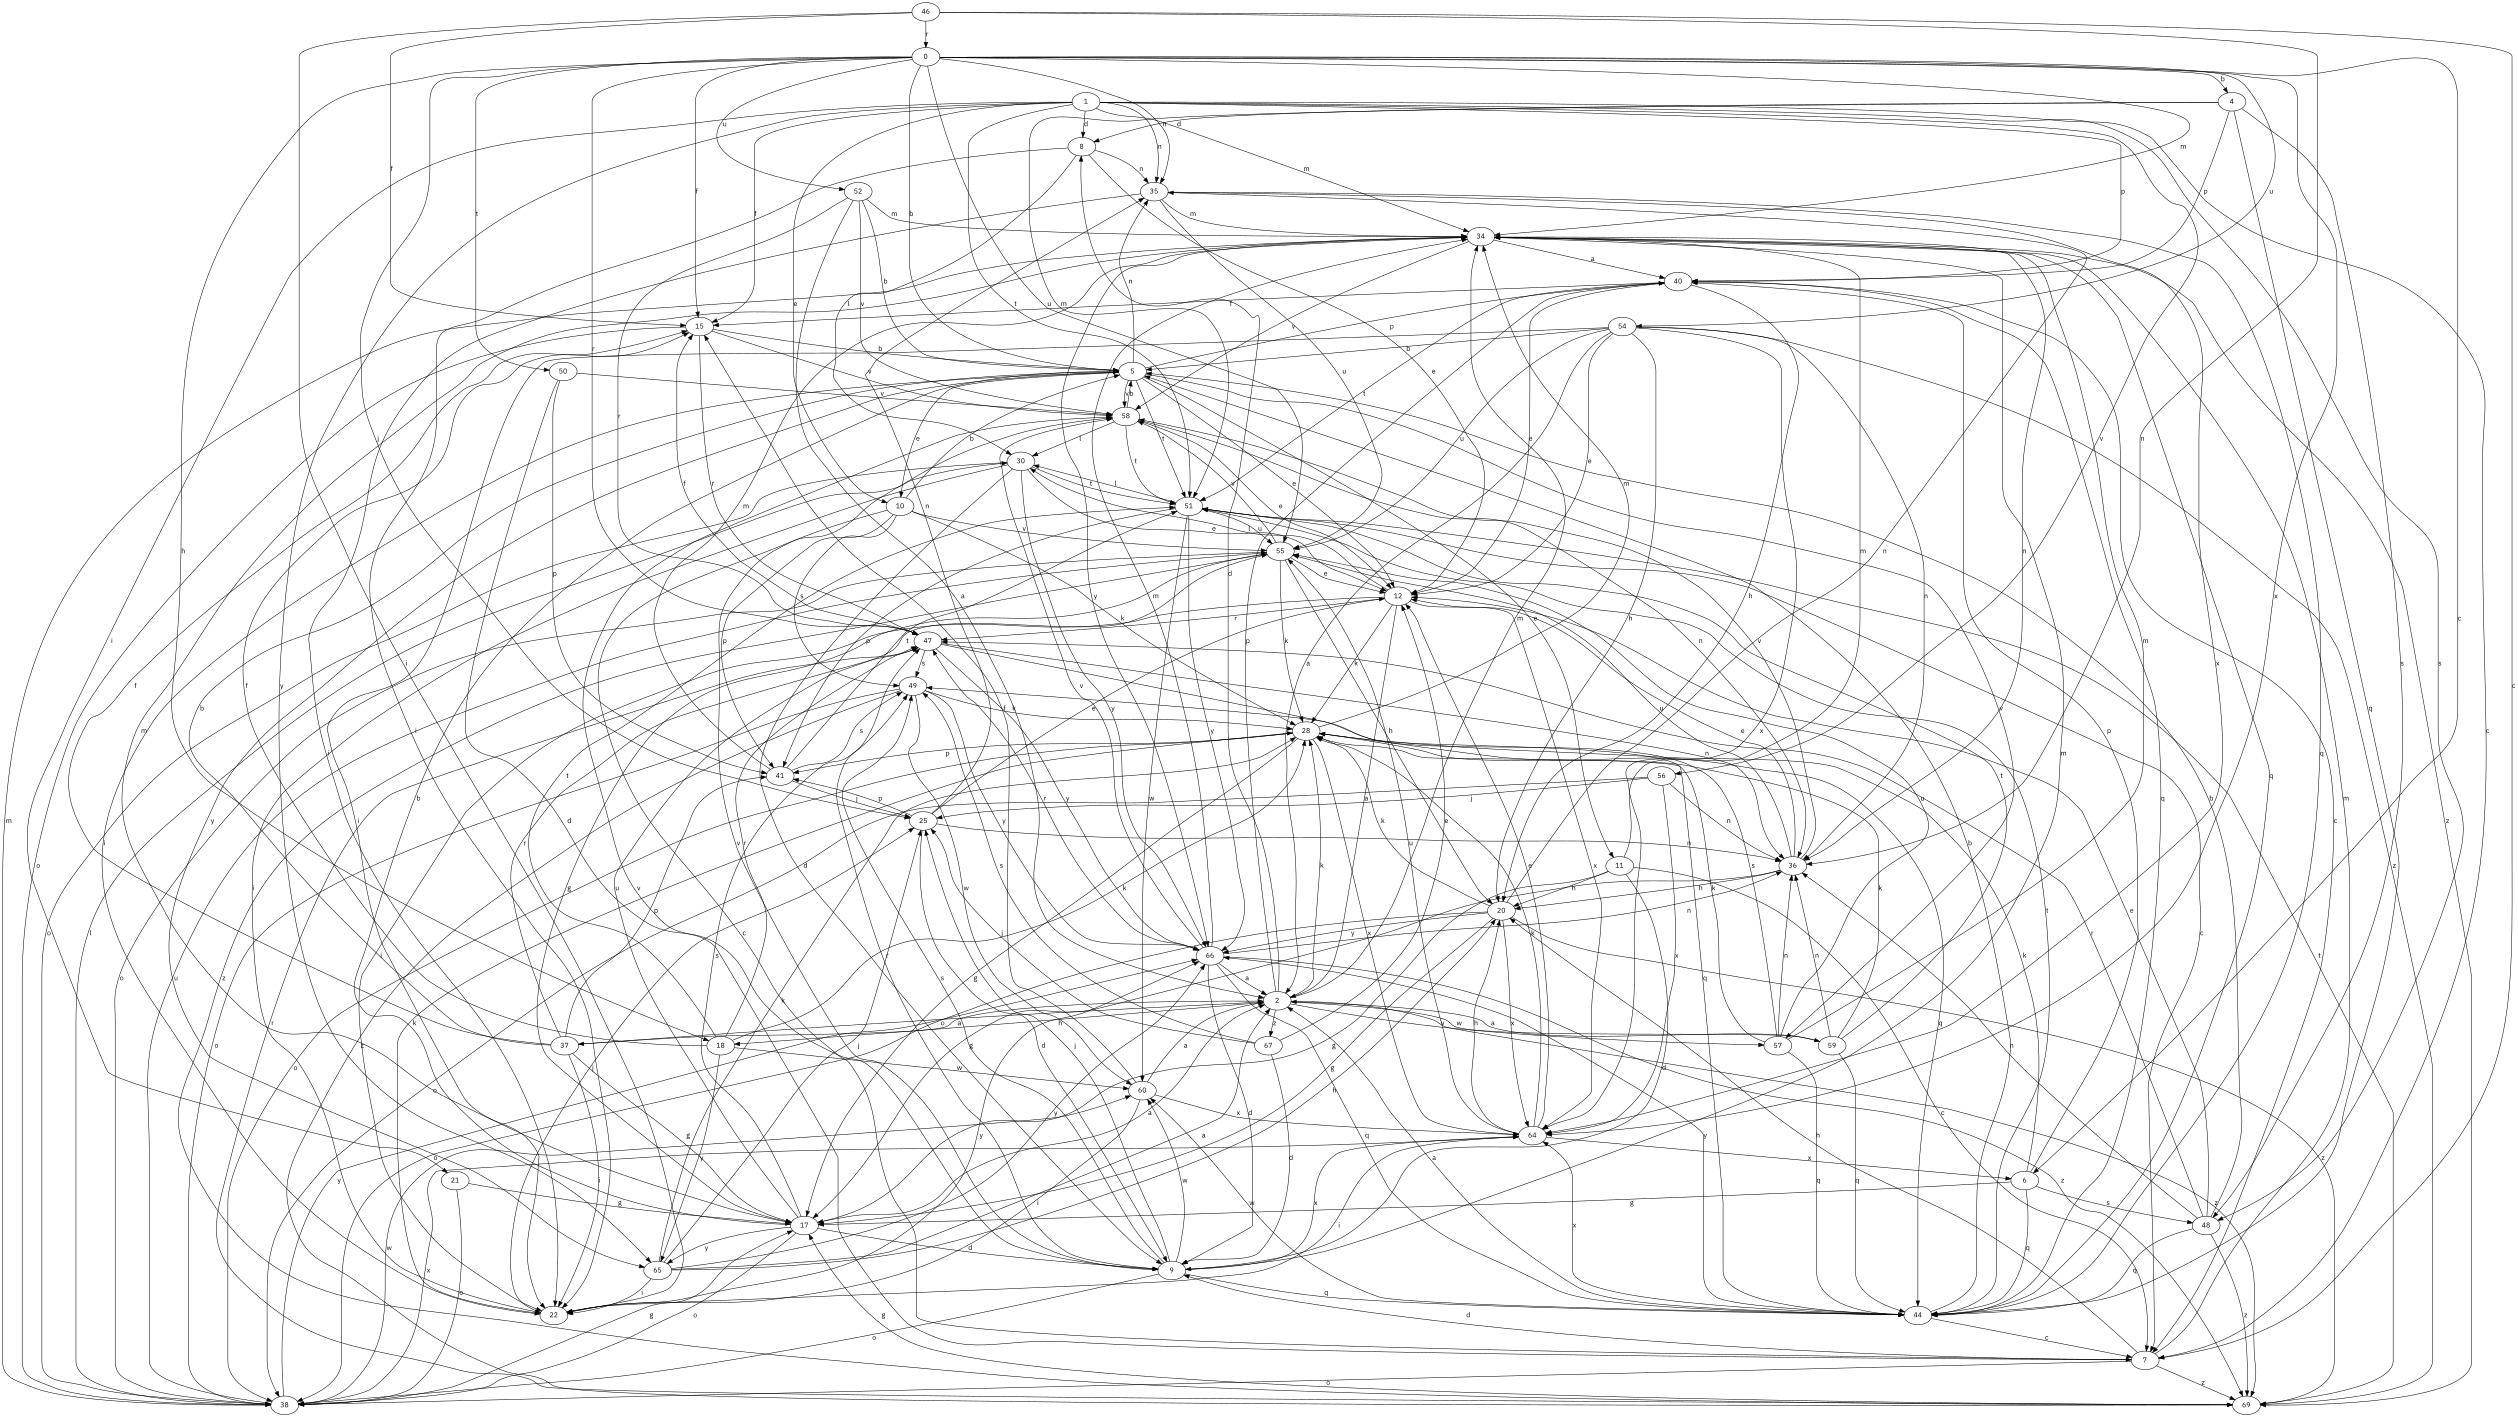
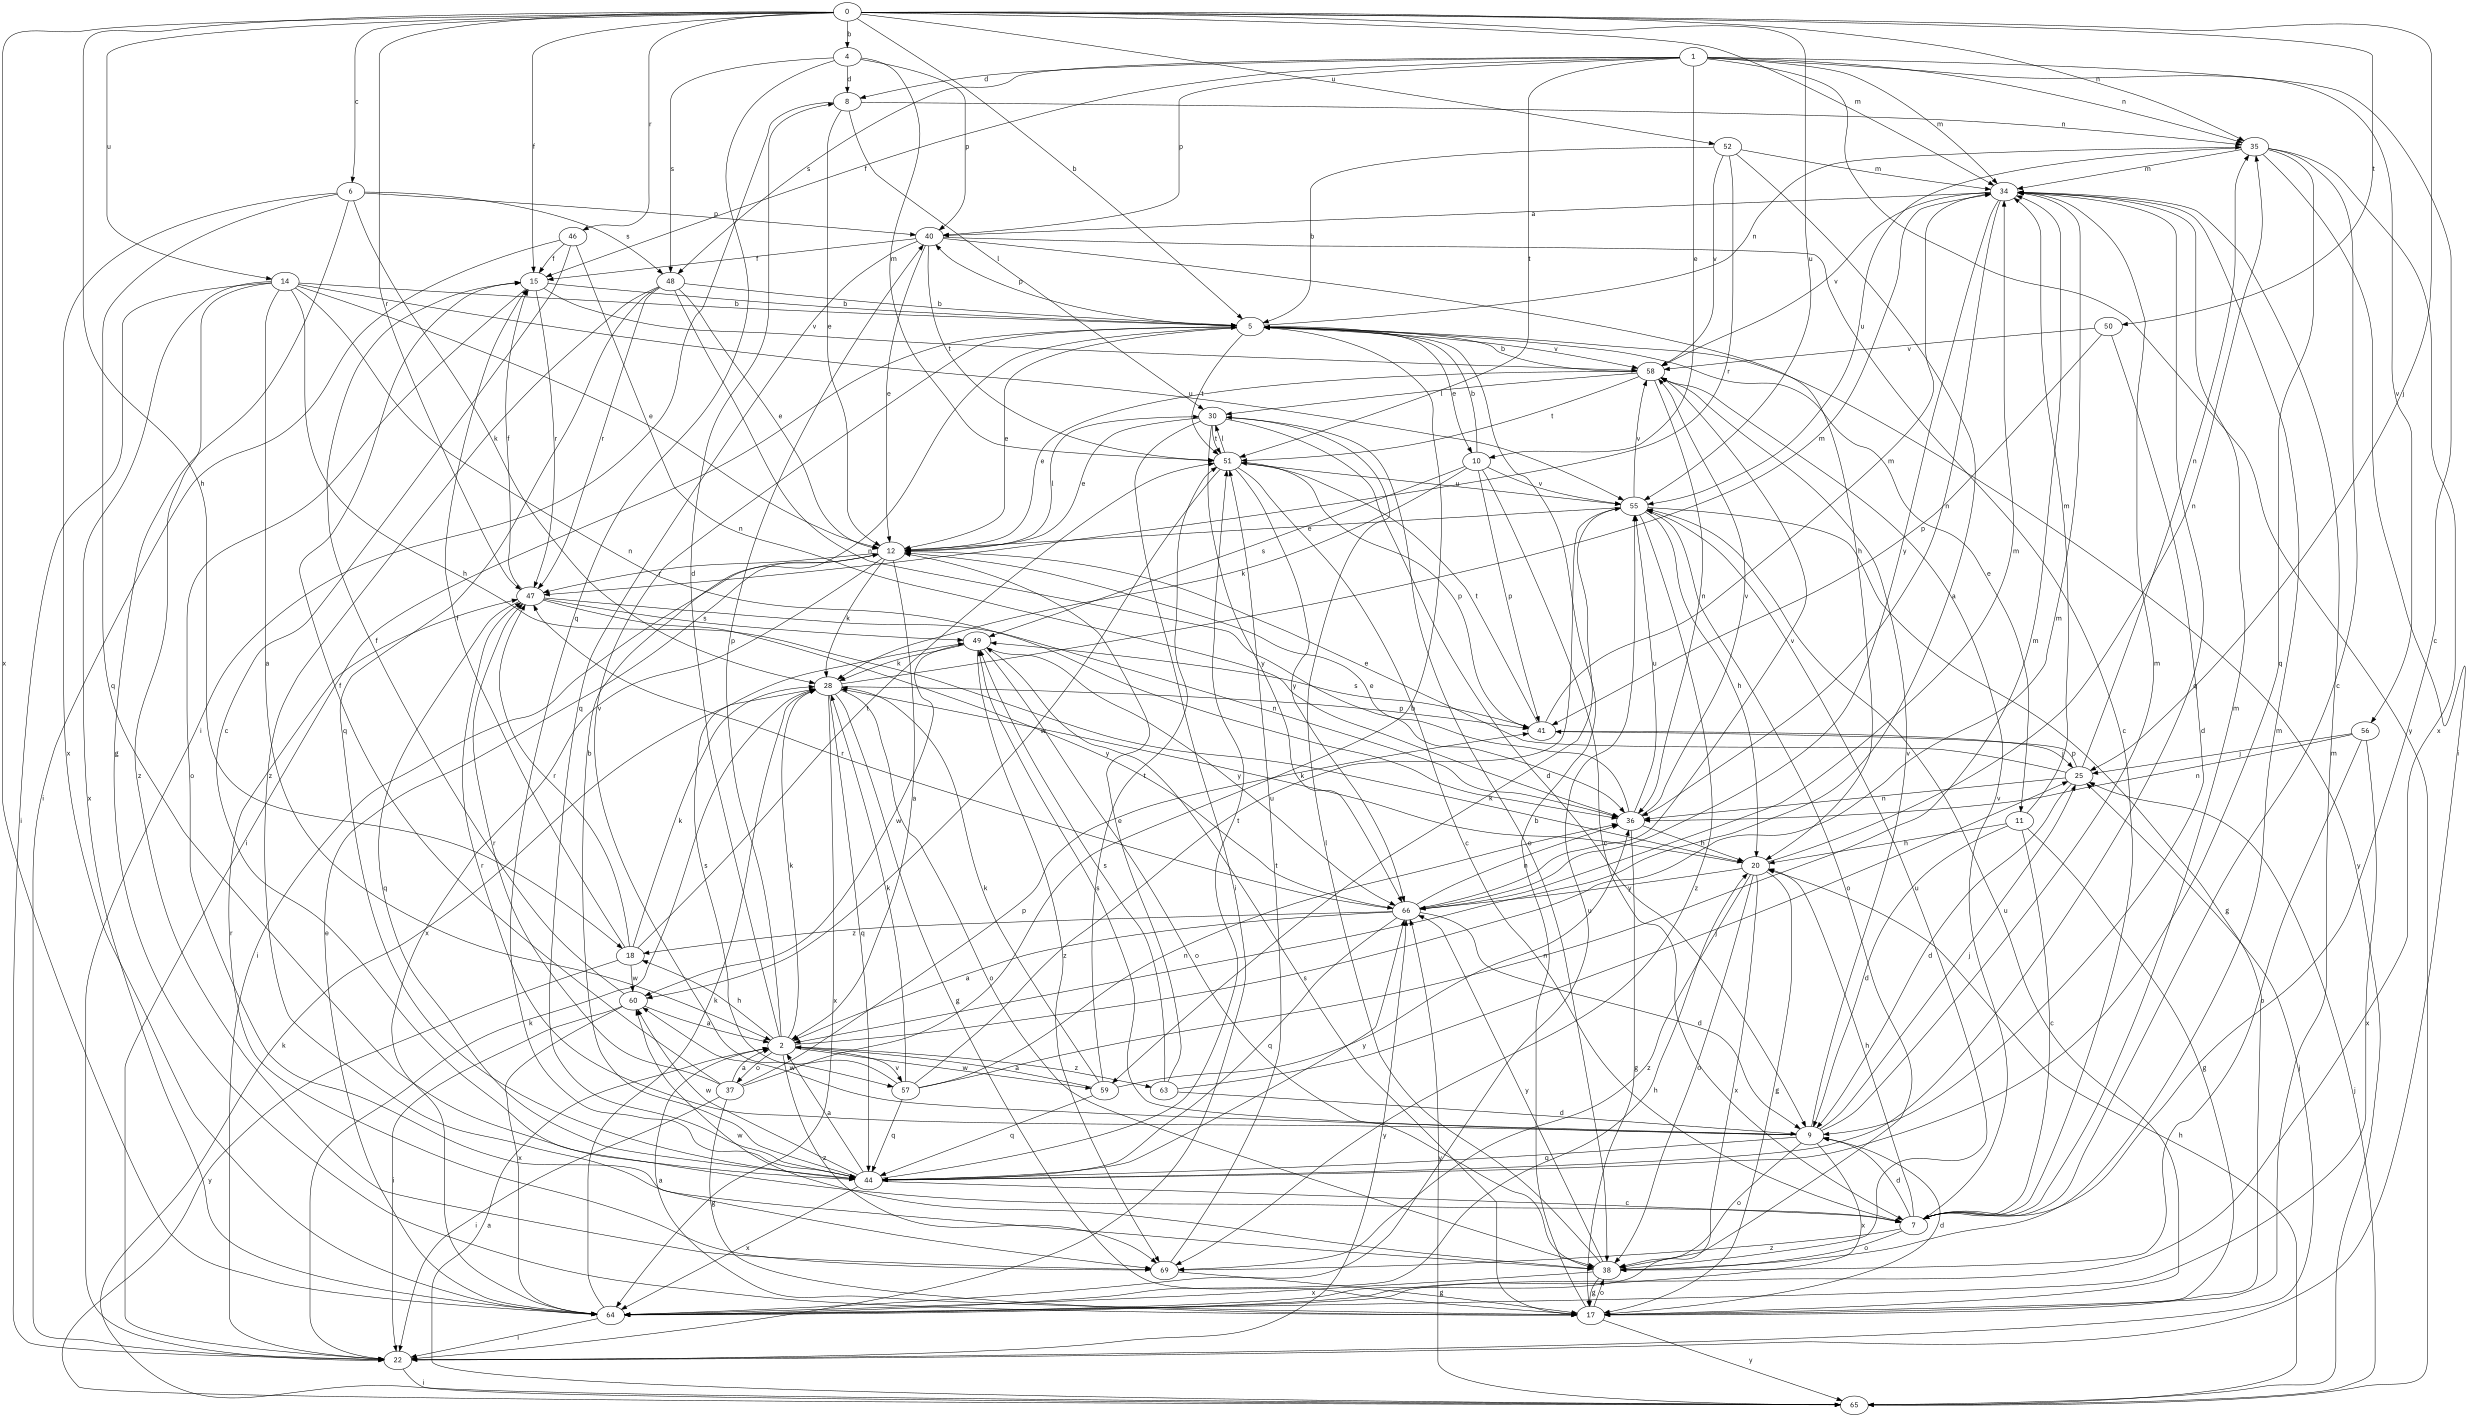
edge "46" -> "0": reversed
node "54": label "54" -> "14"
edge "34" -> "69": removed, label "z"
edge "55" -> "28": now "55" -> "59"
edge "35" -> "7": added, label "c"
node "67": label "67" -> "63"
edge "66" -> "69": now "66" -> "18"
edge "64" -> "6": reversed
node "21": removed
edge "65" -> "22": reversed
